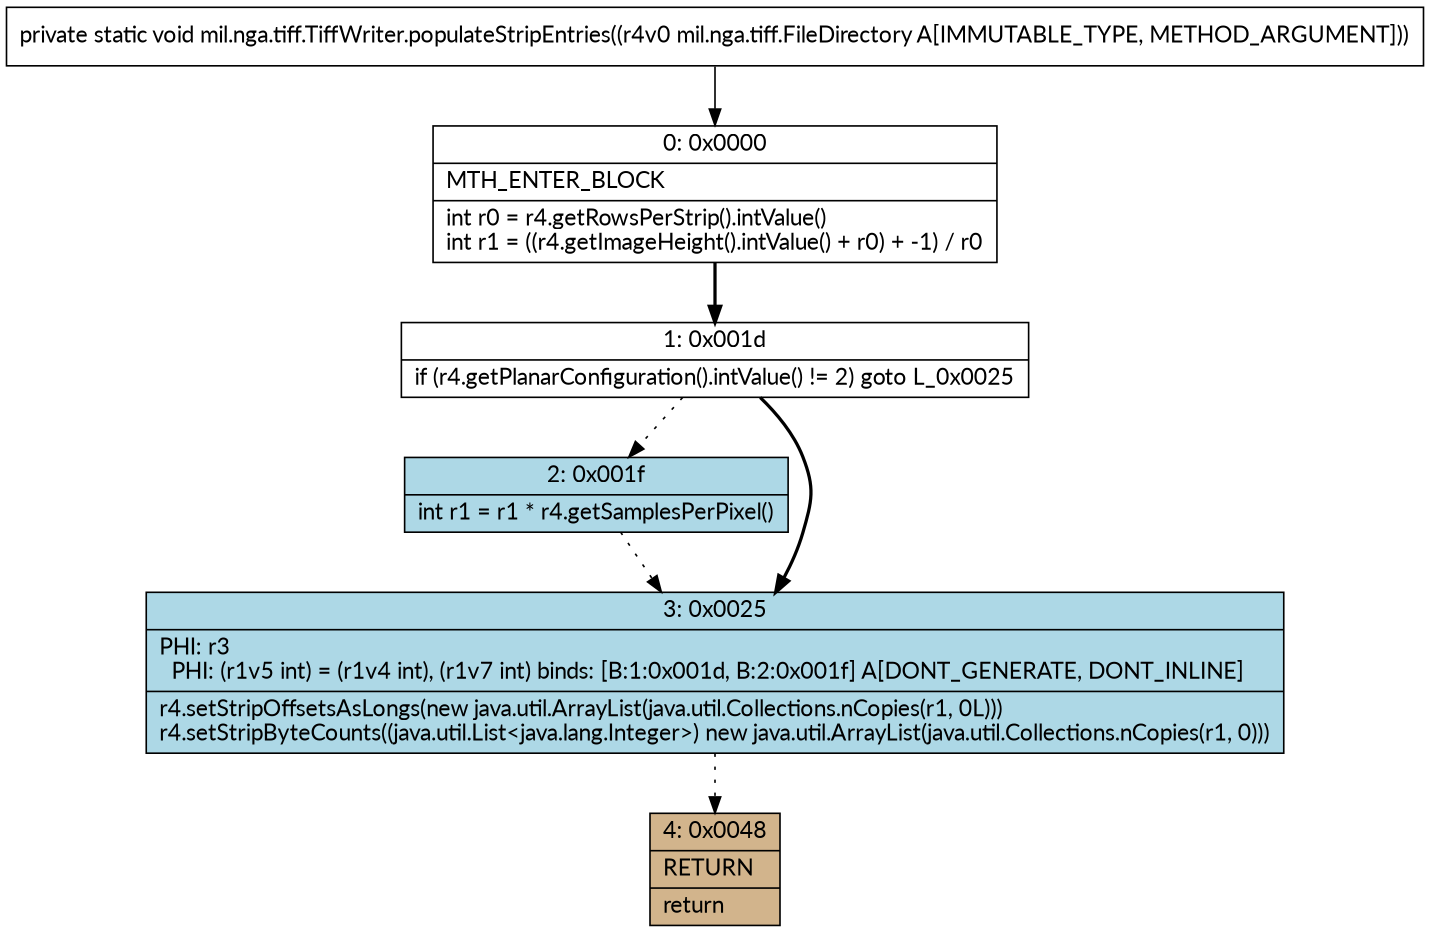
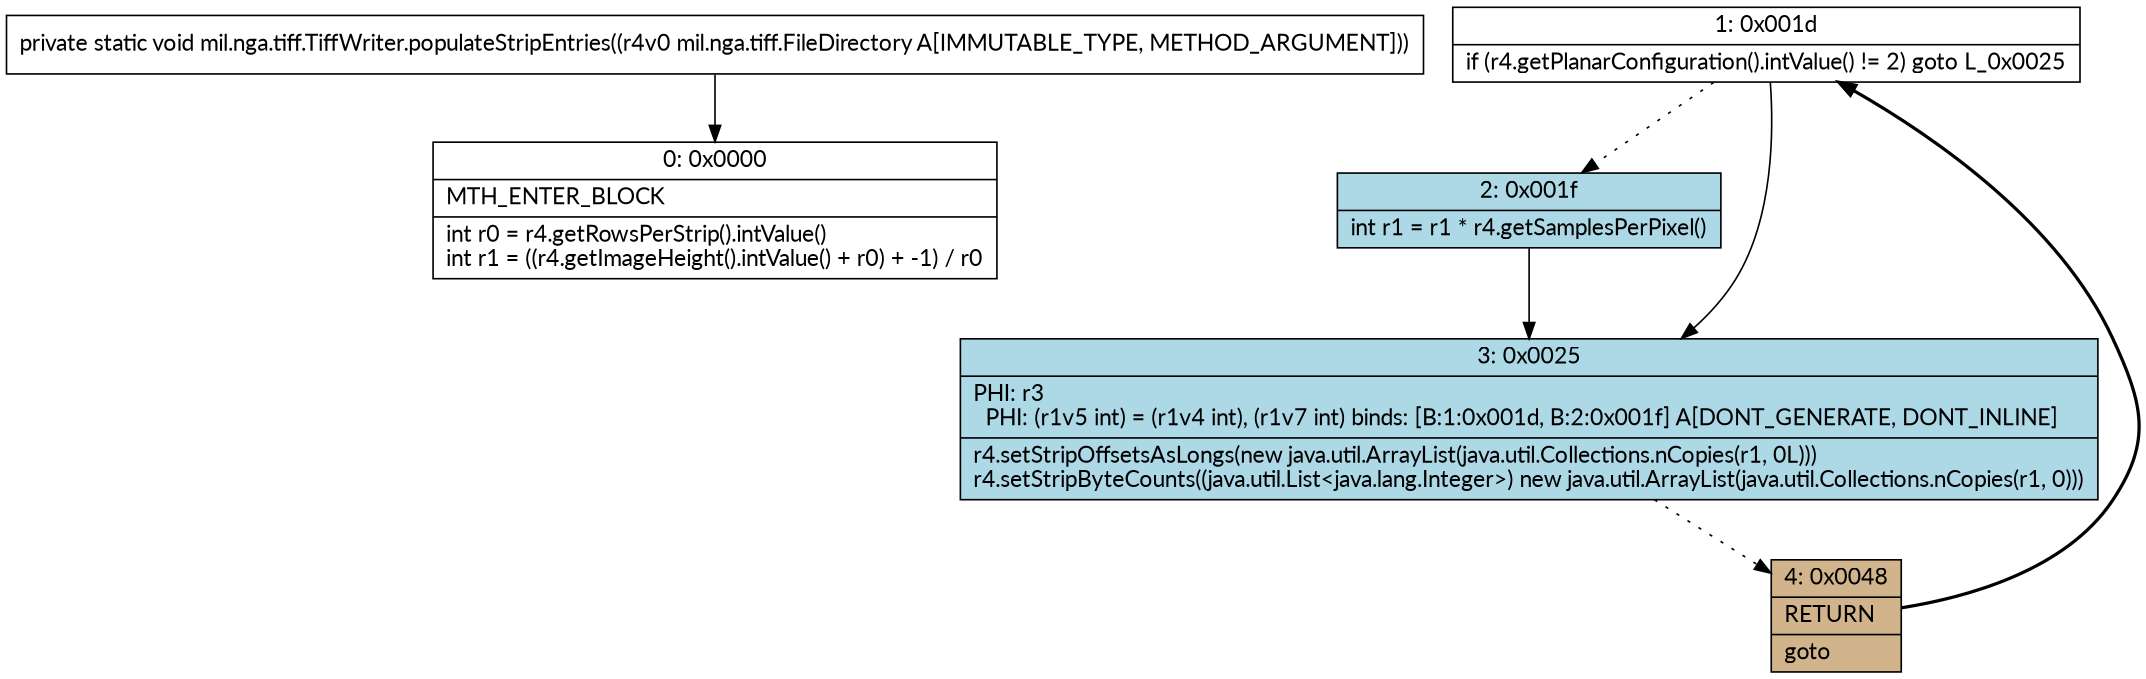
edge "0: 0x0000" -> "1: 0x001d": now "4: 0x0048" -> "1: 0x001d"
edge "1: 0x001d" -> "3: 0x0025": style bold -> solid
edge "2: 0x001f" -> "3: 0x0025": style dotted -> solid
node "4: 0x0048": text "return" -> "goto"
